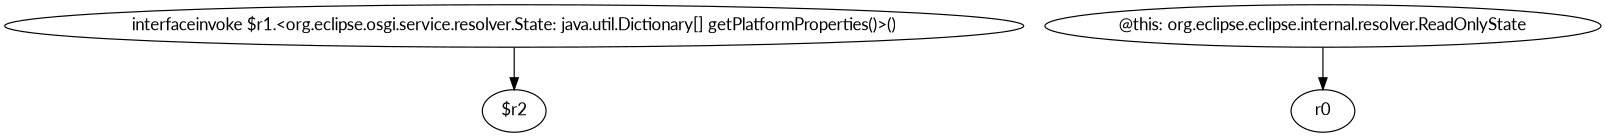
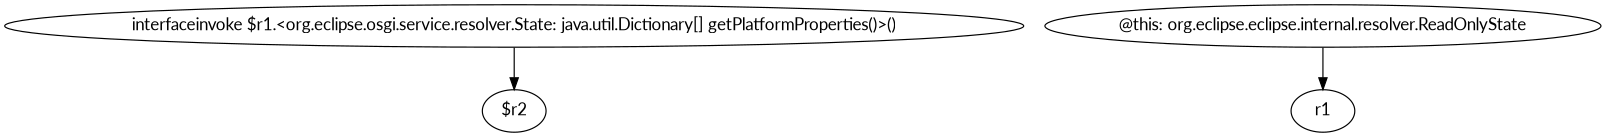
node "r0": label "r0" -> "r1"
